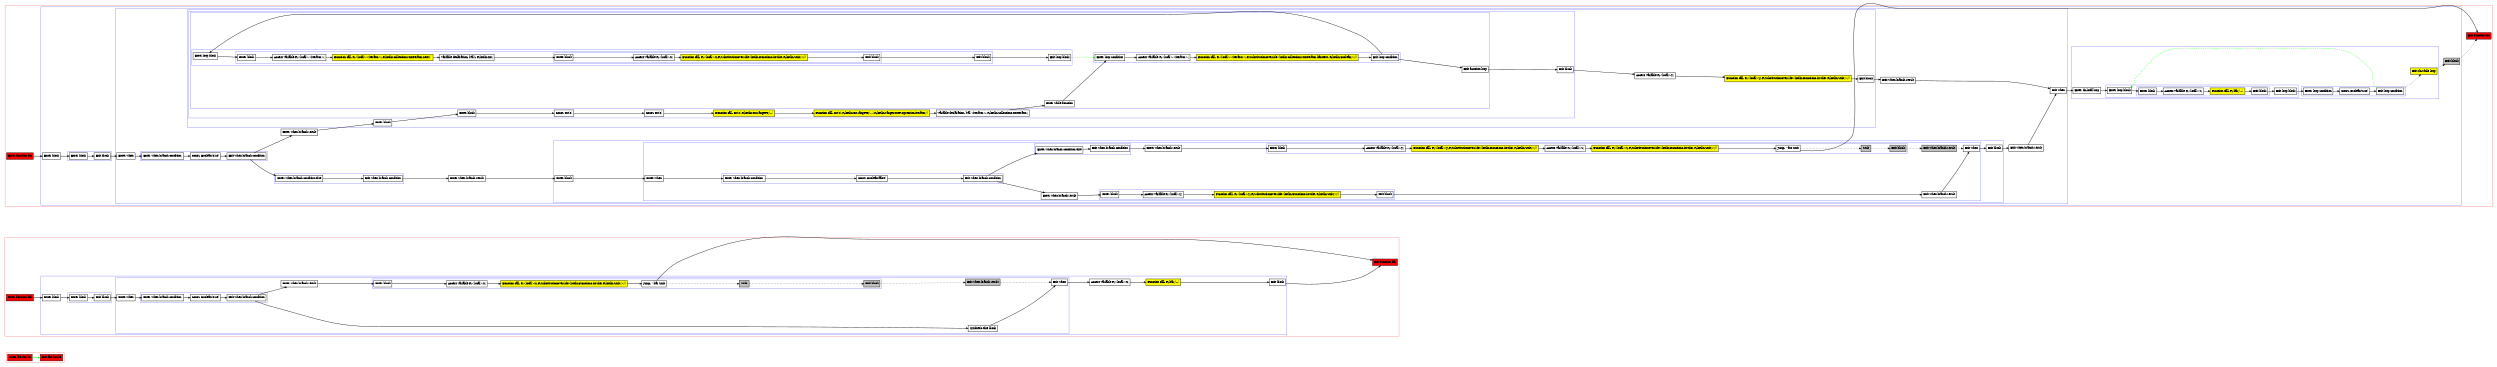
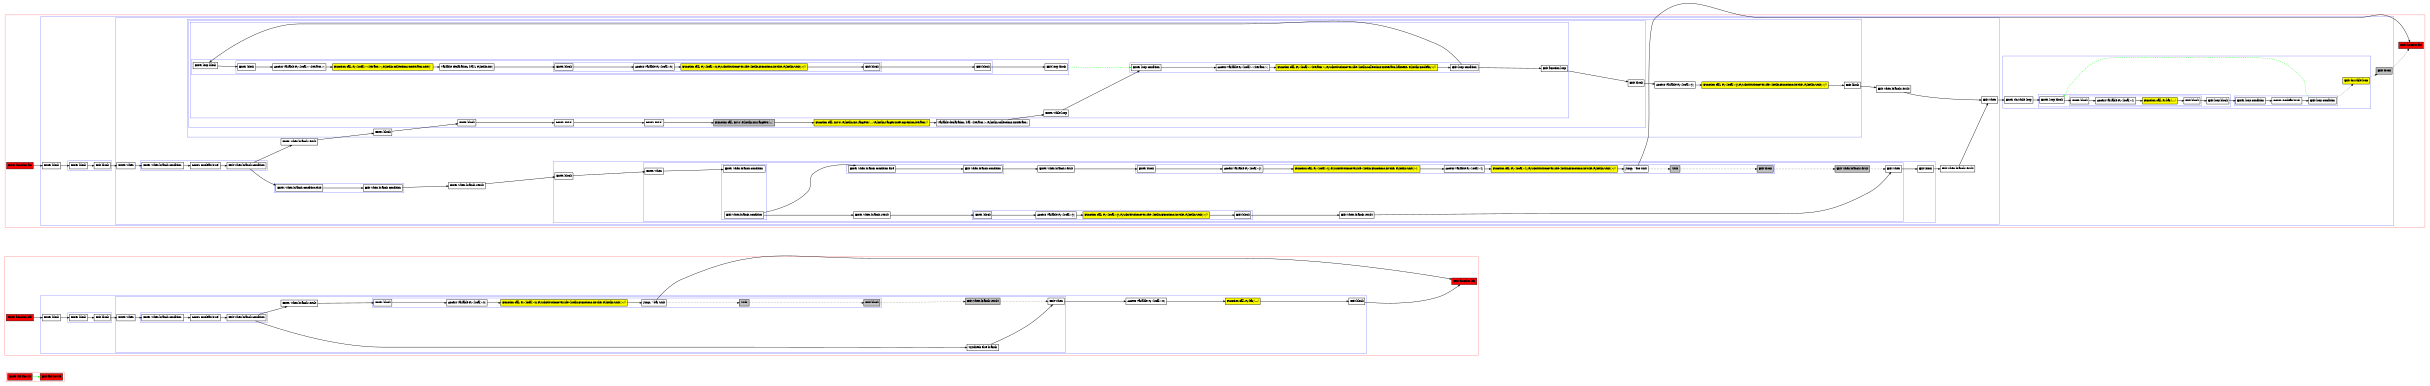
node "Enter do-local loop": label "Enter do-local loop" -> "Enter do-while loop"
node "Enter while function": label "Enter while function" -> "Enter while loop"
node "Function call: Int(0).R|kotlin/Int.rangeTo|(...)": fillcolor yellow -> gray
node "Const: Boolean(false)": removed
node "Synthetic else block": label "Synthetic else block" -> "Synthetic else branch"
